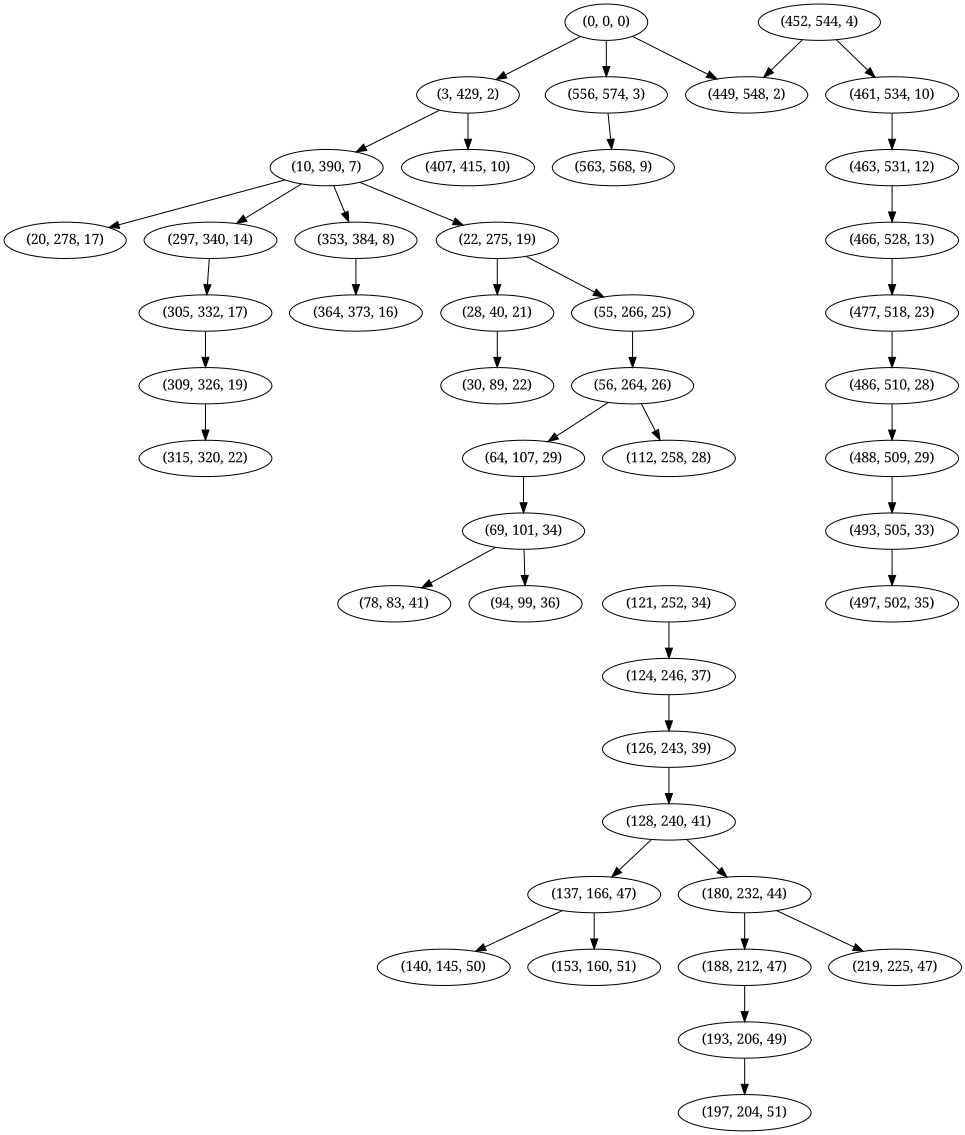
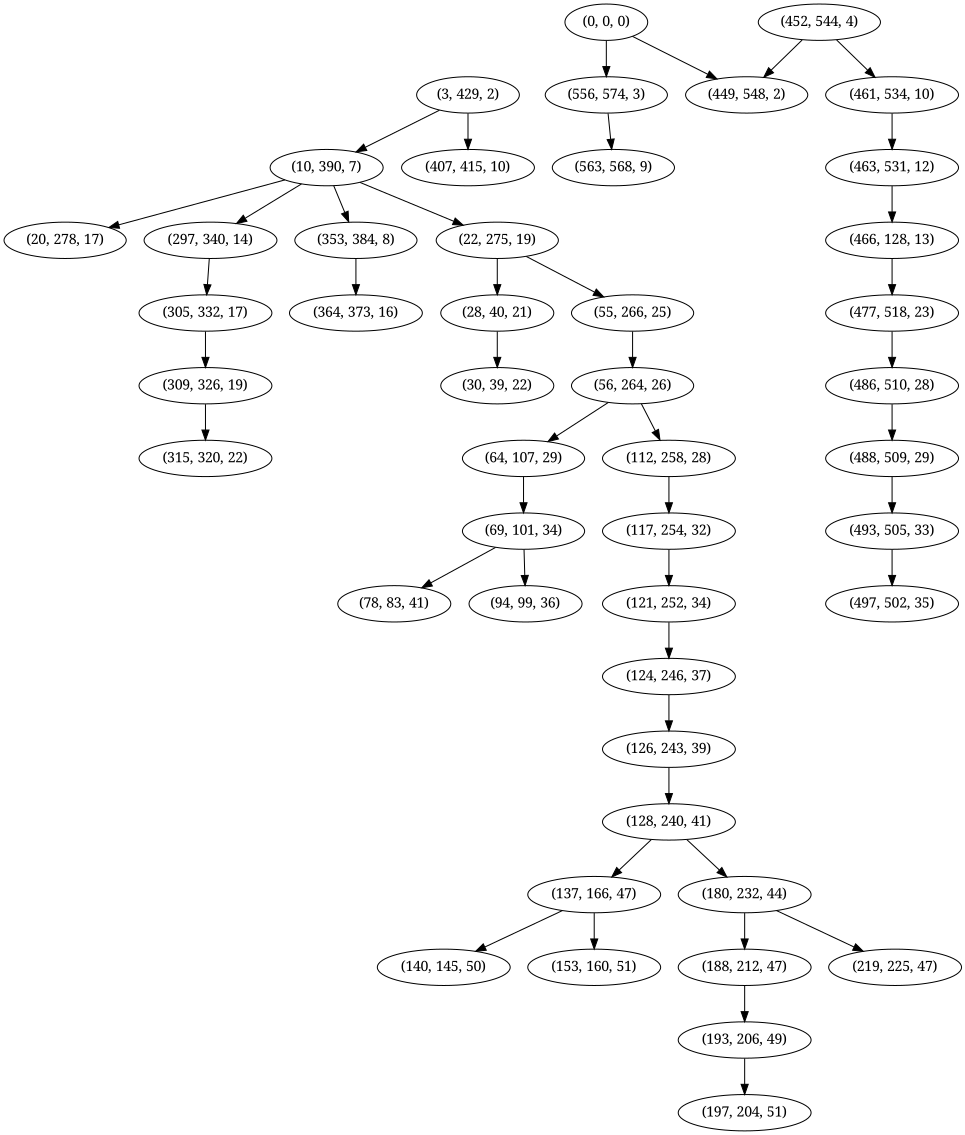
edge "(0, 0, 0)" -> "(3, 429, 2)": removed
node "(466, 528, 13)": label "(466, 528, 13)" -> "(466, 128, 13)"
node "(30, 89, 22)": label "(30, 89, 22)" -> "(30, 39, 22)"
node "(117, 254, 32)": added
